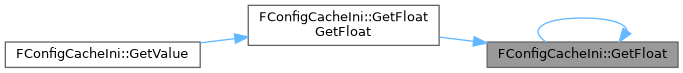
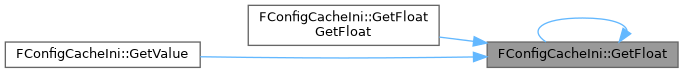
edge "FConfigCacheIni::GetValue" -> "FConfigCacheIni::GetFloat GetFloat": now "FConfigCacheIni::GetValue" -> "FConfigCacheIni::GetFloat"
